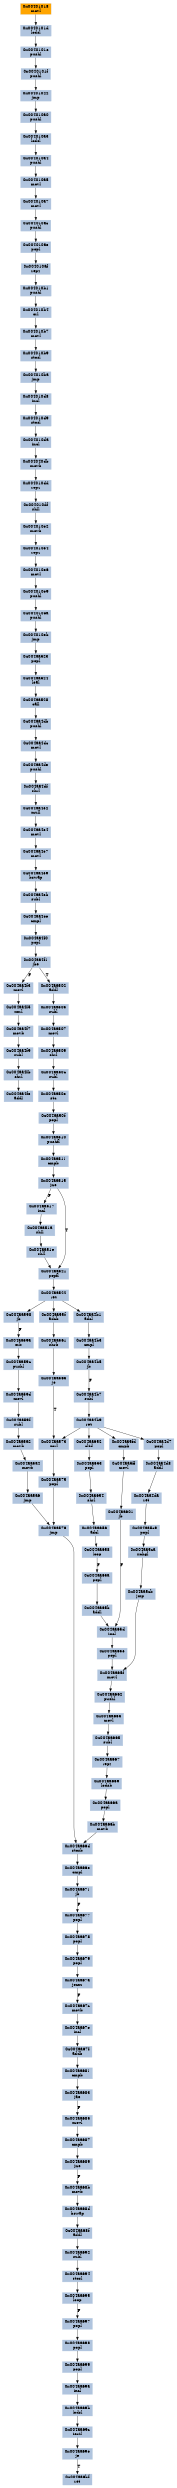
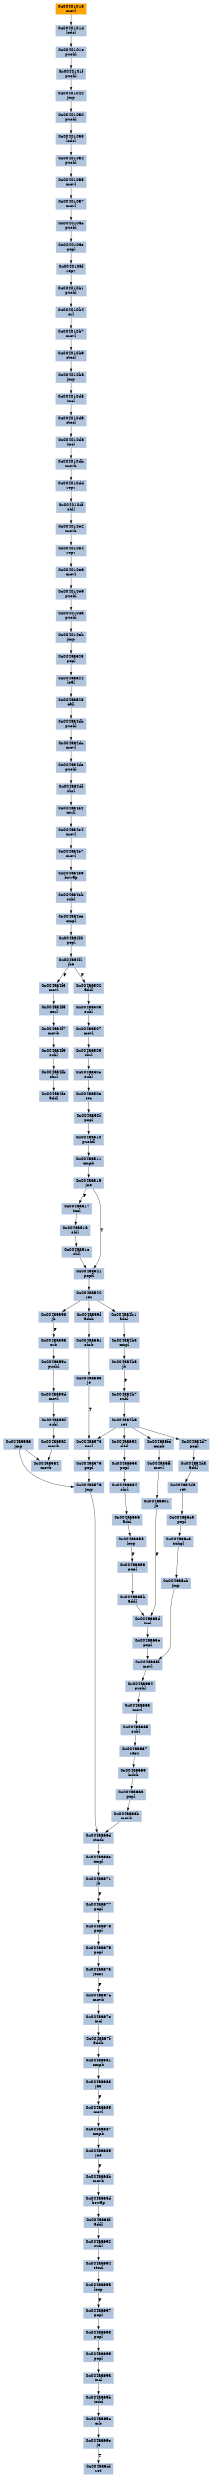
node "0x004040db movb": label "0x004040db movb" -> "0x004010db movb"
edge "0x004aa4f1 jbe" -> "0x004aa502 addl": label "T" -> "F"
edge "0x004aa5a4 movb" -> "0x004aa5a6 jmp": reversed
node "0x004aa69c testl": label "0x004aa69c testl" -> "0x004aa69c orb"
